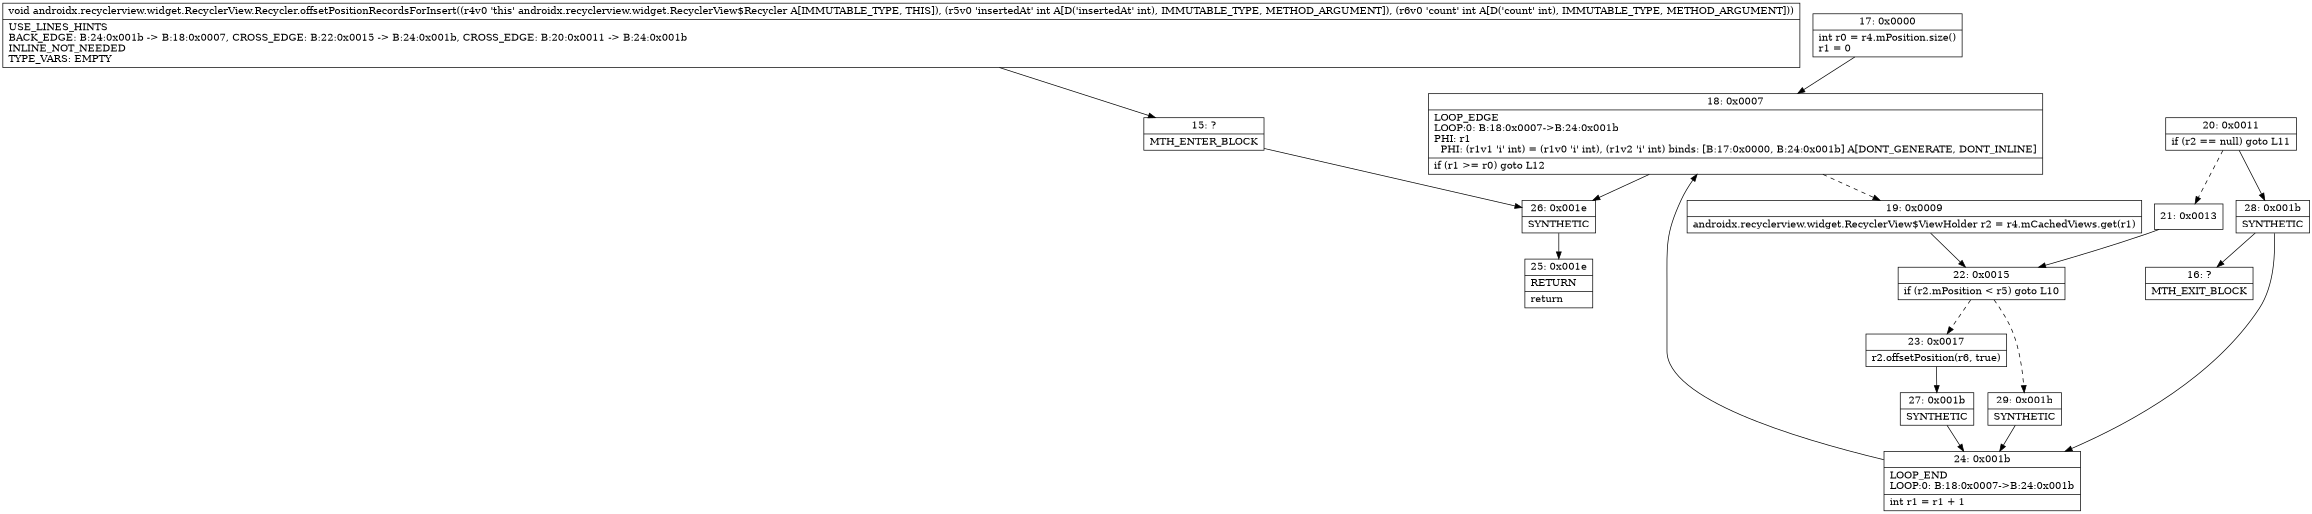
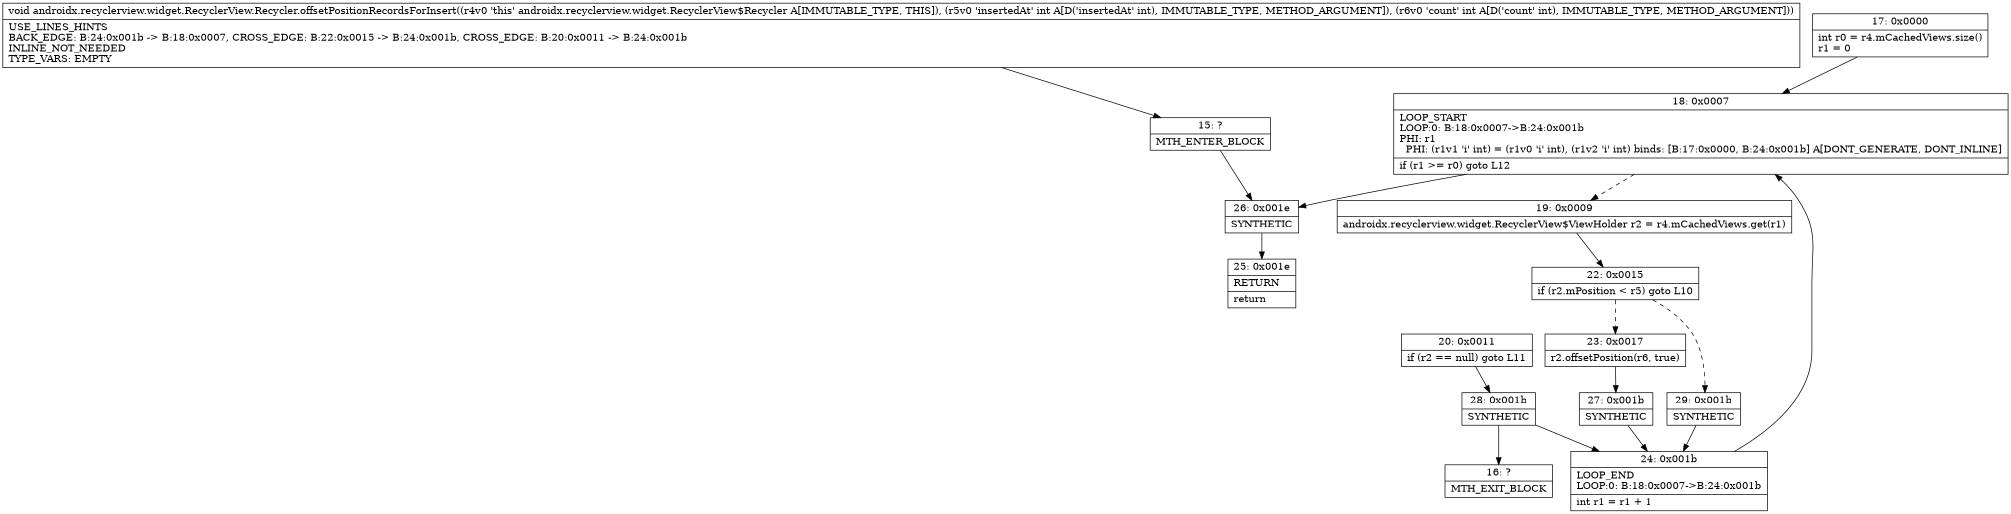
node "17: 0x0000": text "int r0 = r4.mPosition.size()" -> "int r0 = r4.mCachedViews.size()"
node "18: 0x0007": text "LOOP_EDGE" -> "LOOP_START"
node "21: 0x0013": removed
